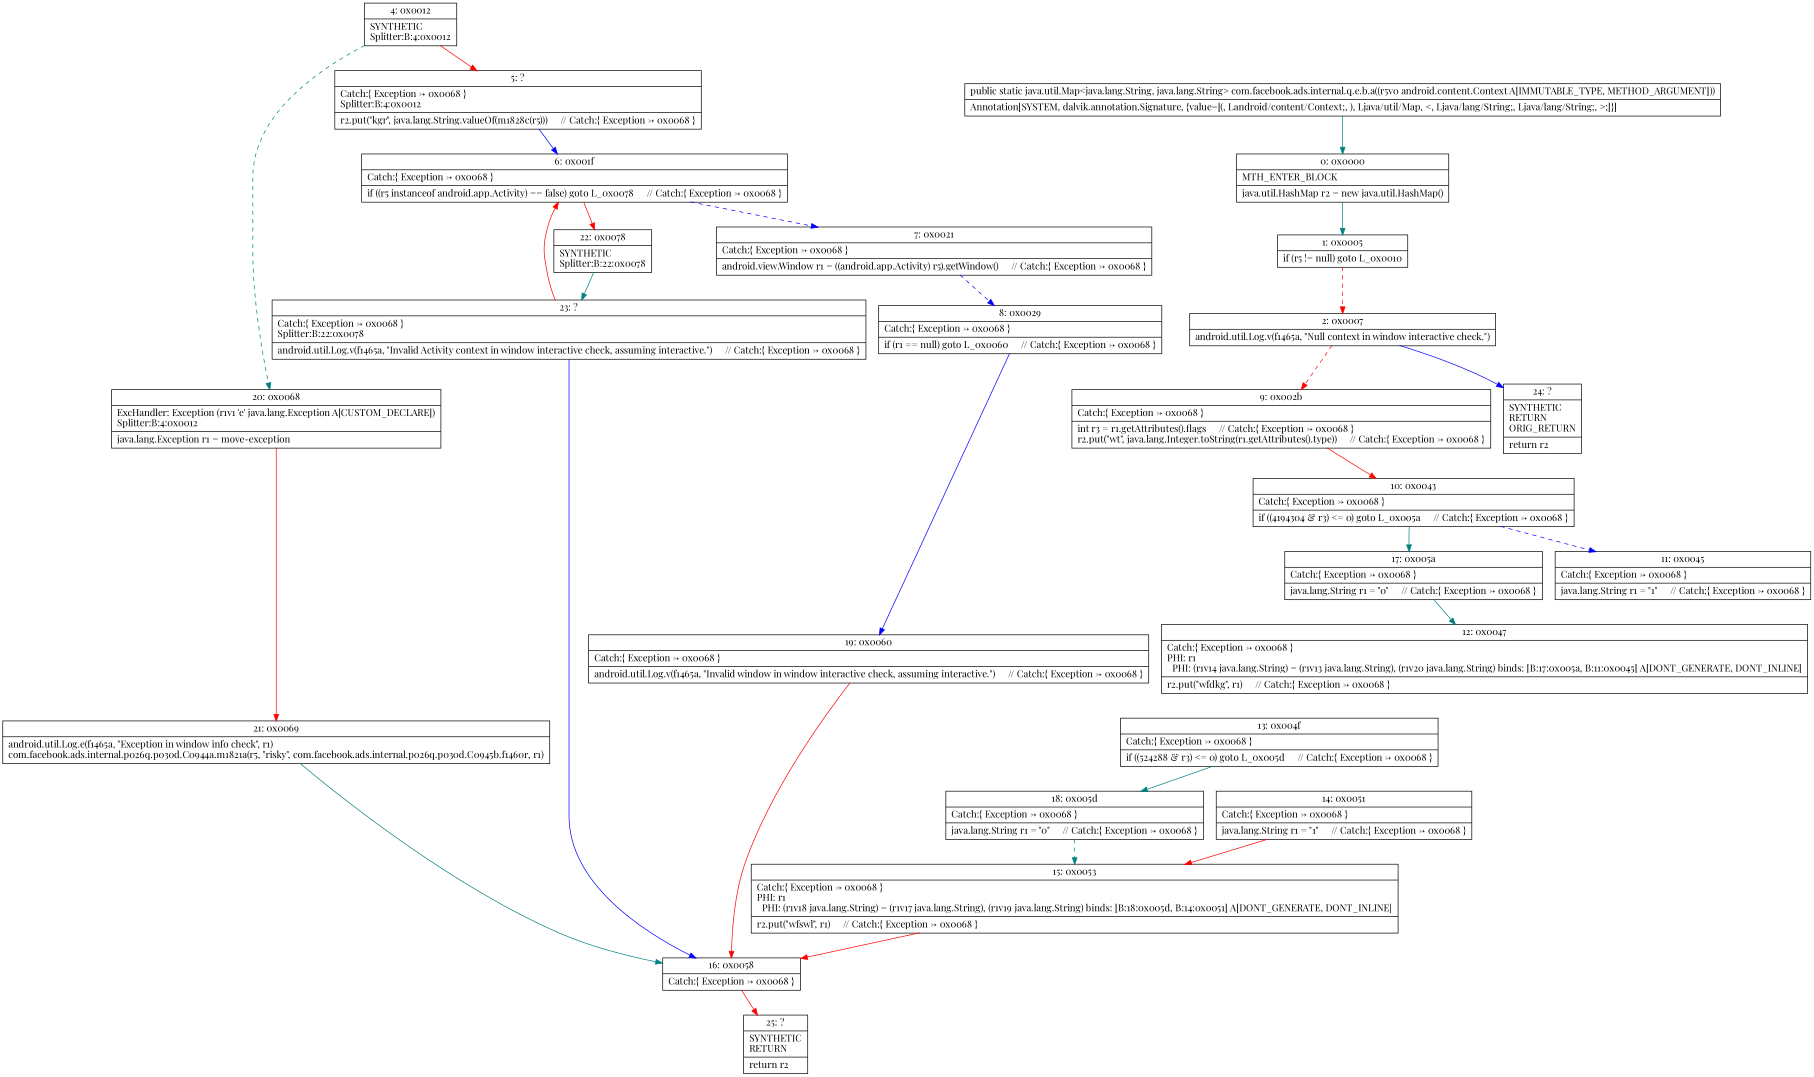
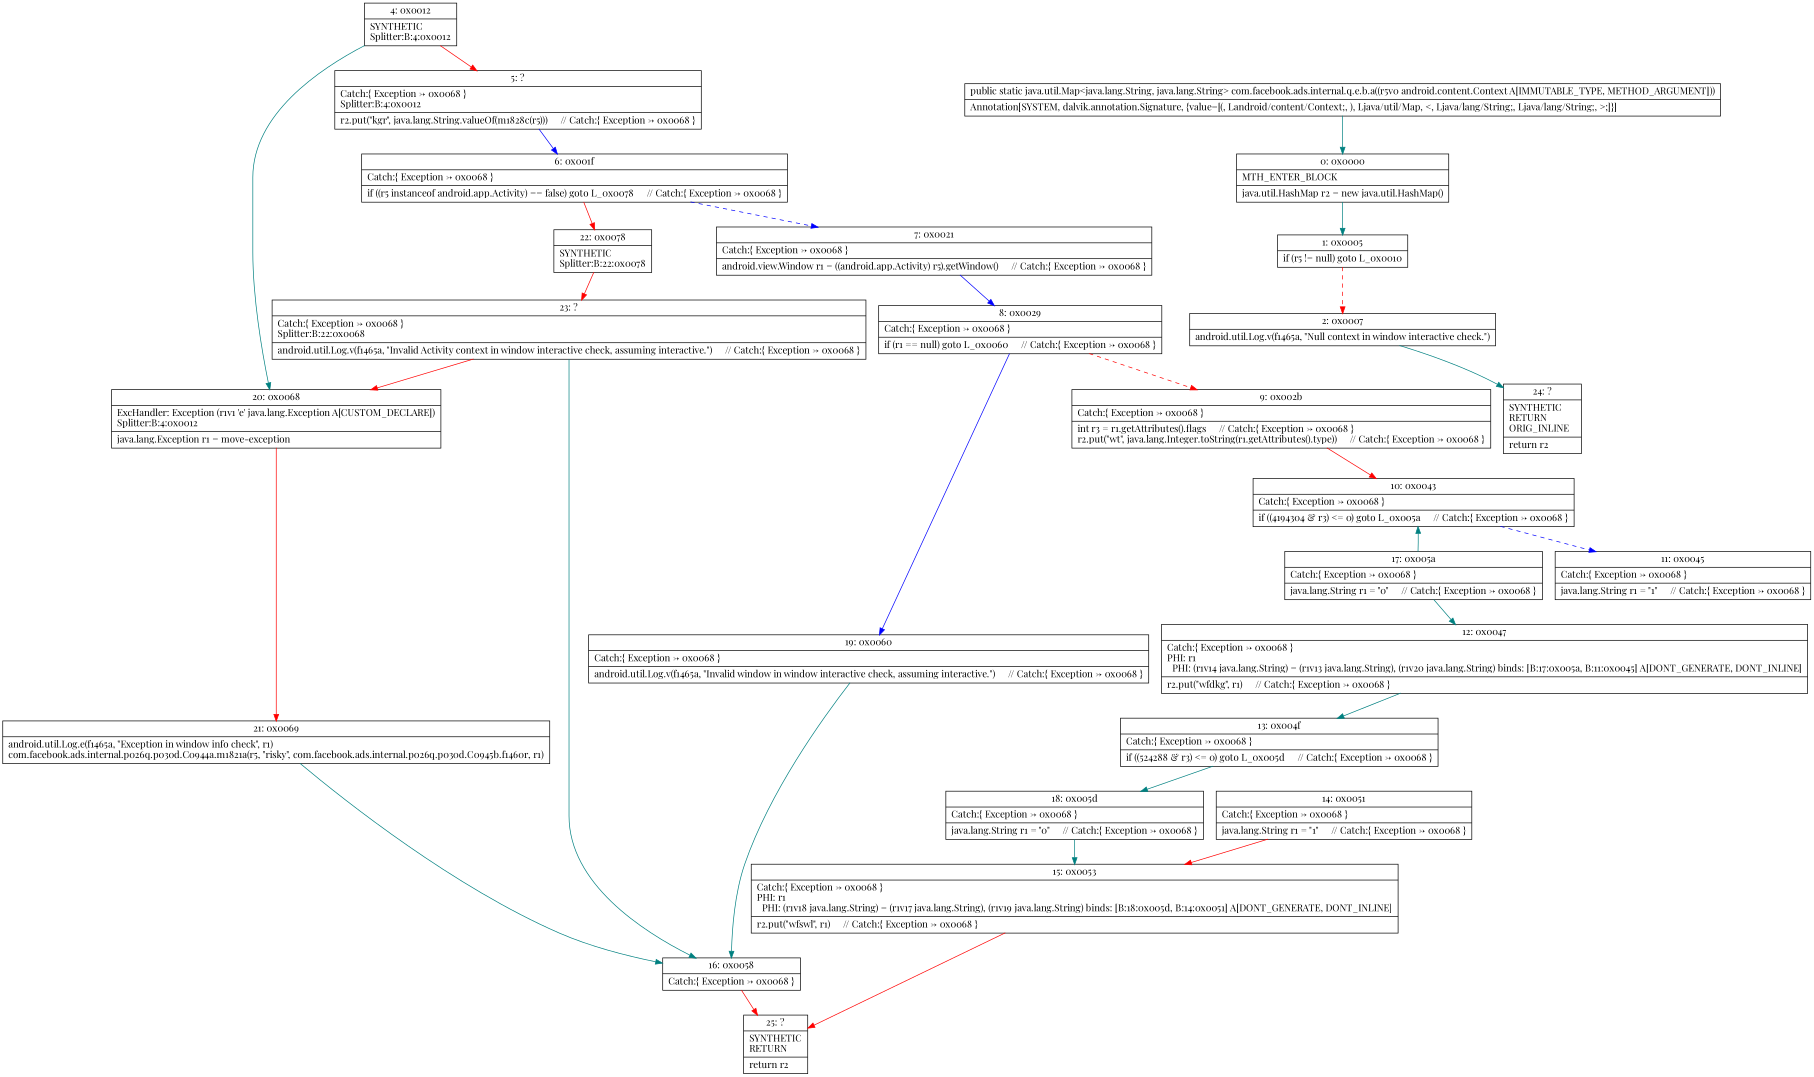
edge "4: 0x0012" -> "20: 0x0068": style dashed -> solid
edge "23: ?" -> "6: 0x001f": now "23: ?" -> "20: 0x0068"
edge "22: 0x0078" -> "23: ?": color teal -> red
edge "7: 0x0021" -> "8: 0x0029": style dashed -> solid
node "23: ?": text "Splitter:B:22:0x0078" -> "Splitter:B:22:0x0068"
edge "2: 0x0007" -> "24: ?": color blue -> teal
edge "2: 0x0007" -> "9: 0x002b": now "8: 0x0029" -> "9: 0x002b"
node "24: ?": text "ORIG_RETURN" -> "ORIG_INLINE"
edge "10: 0x0043" -> "17: 0x005a": reversed
edge "23: ?" -> "16: 0x0058": color blue -> teal
edge "12: 0x0047" -> "13: 0x004f": added
edge "19: 0x0060" -> "16: 0x0058": color red -> teal
edge "18: 0x005d" -> "15: 0x0053": style dashed -> solid
edge "15: 0x0053" -> "16: 0x0058": now "15: 0x0053" -> "25: ?"
